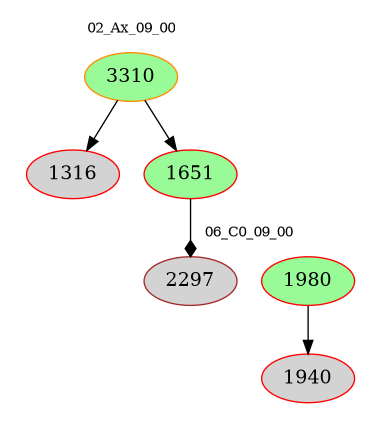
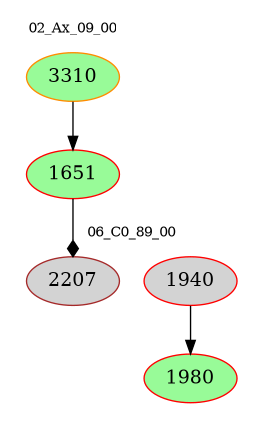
node "1316": removed
cluster "06_C0_09_00": label "06_C0_09_00" -> "06_C0_89_00"
node "2297": label "2297" -> "2207"
edge "1980" -> "1940": reversed
